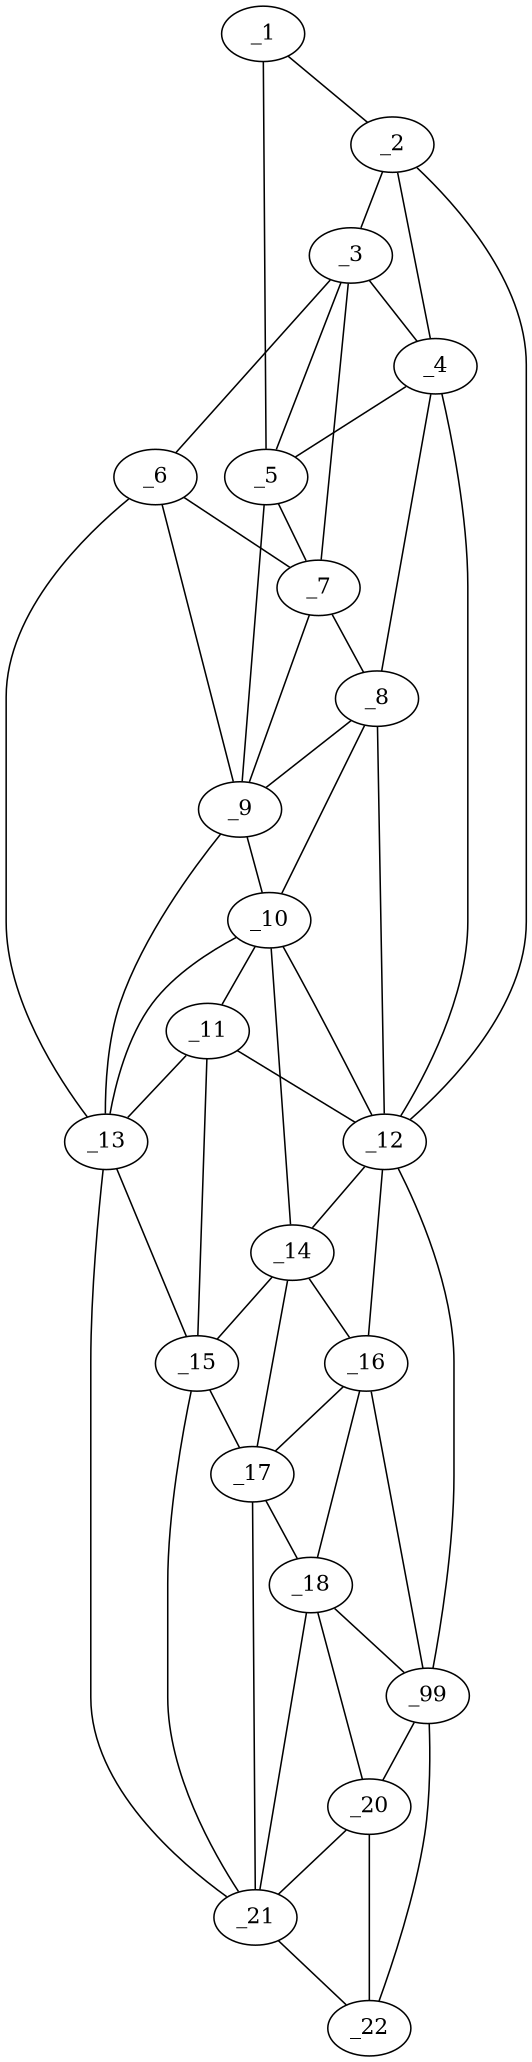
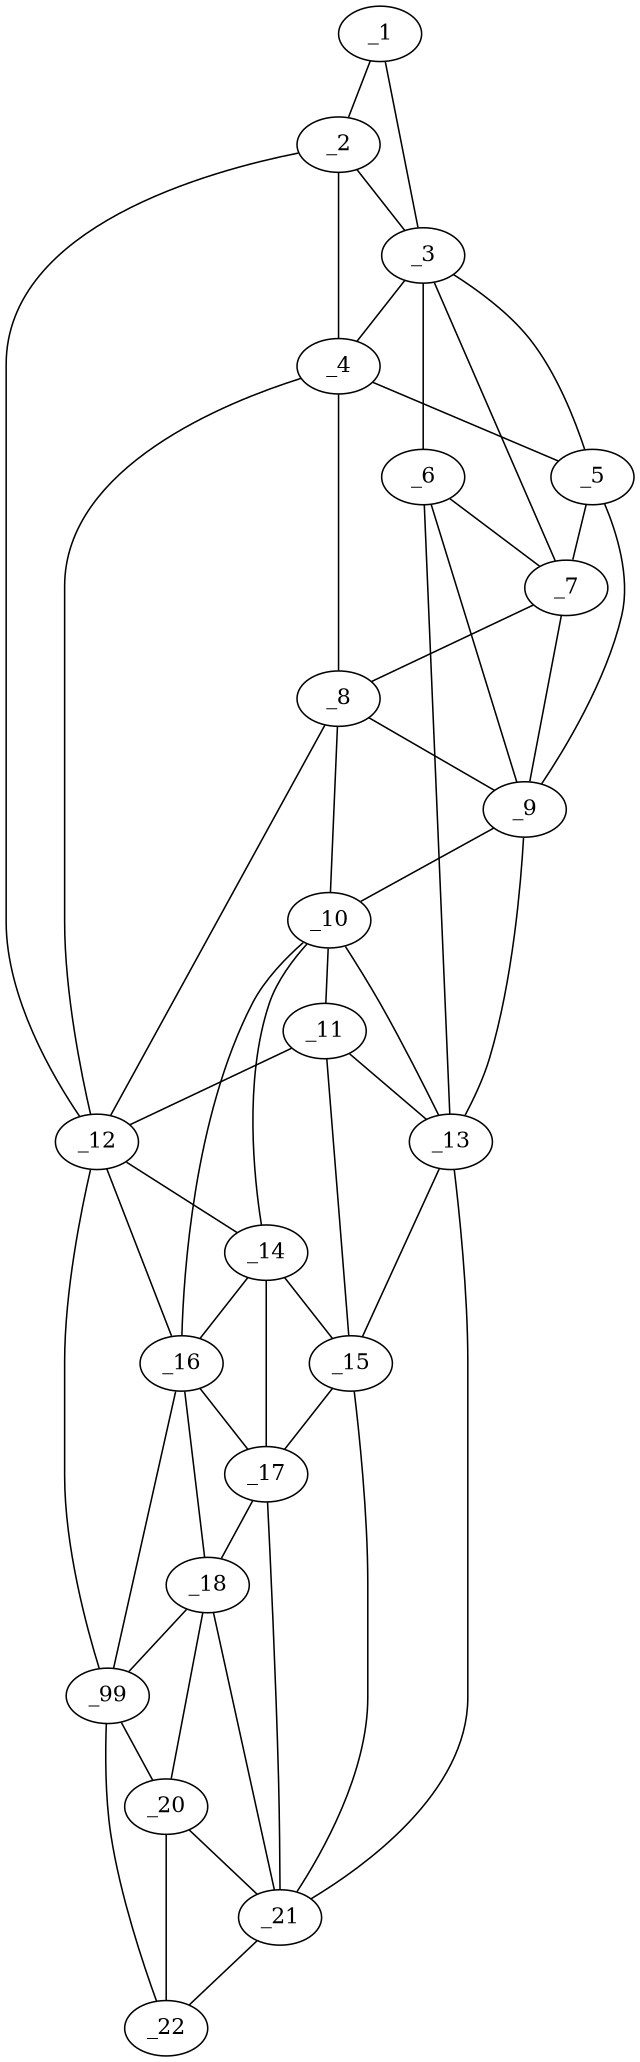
edge "_1" -- "_5": now "_1" -- "_3"
edge "_10" -- "_12": now "_10" -- "_16"
